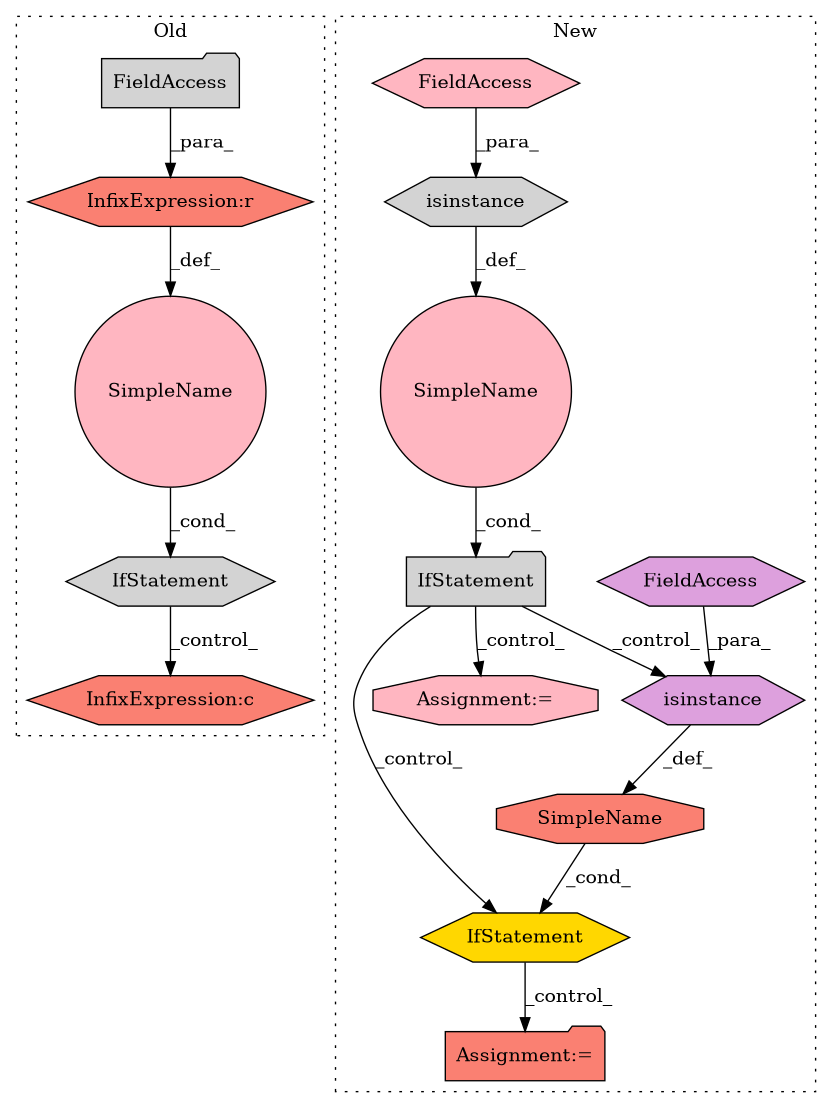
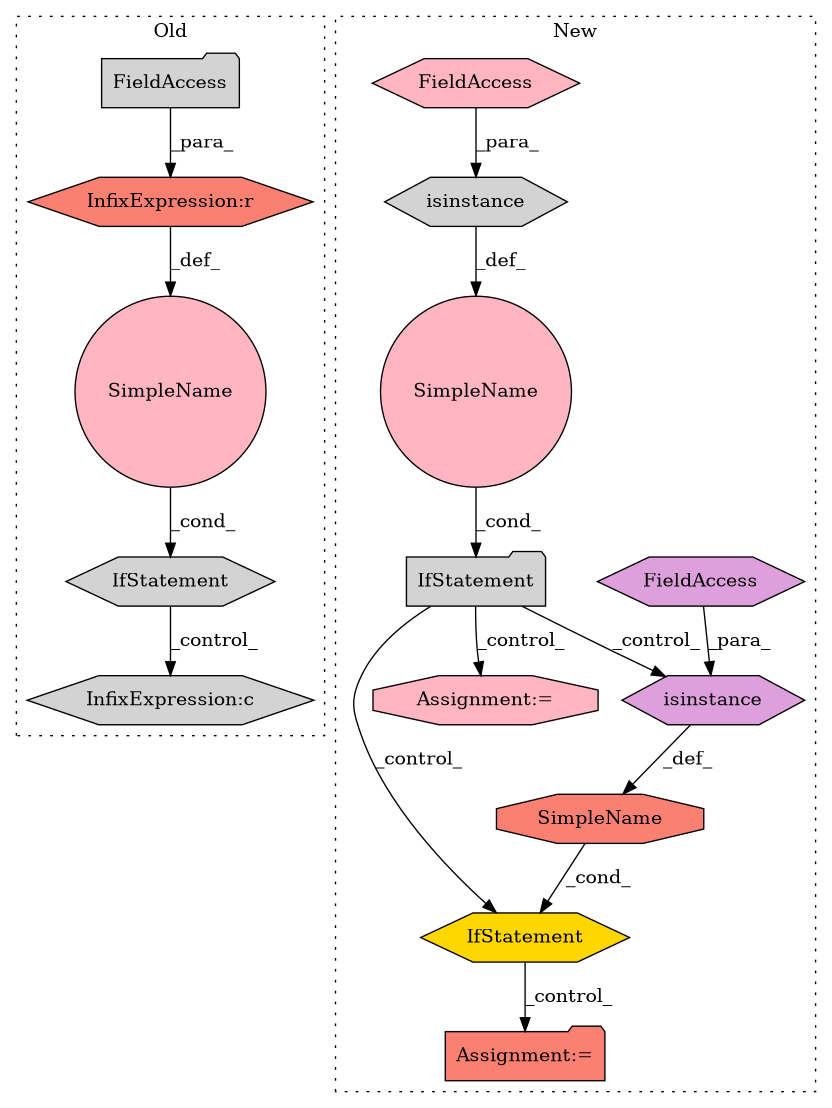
node "InfixExpression:c": fillcolor salmon -> lightgrey
